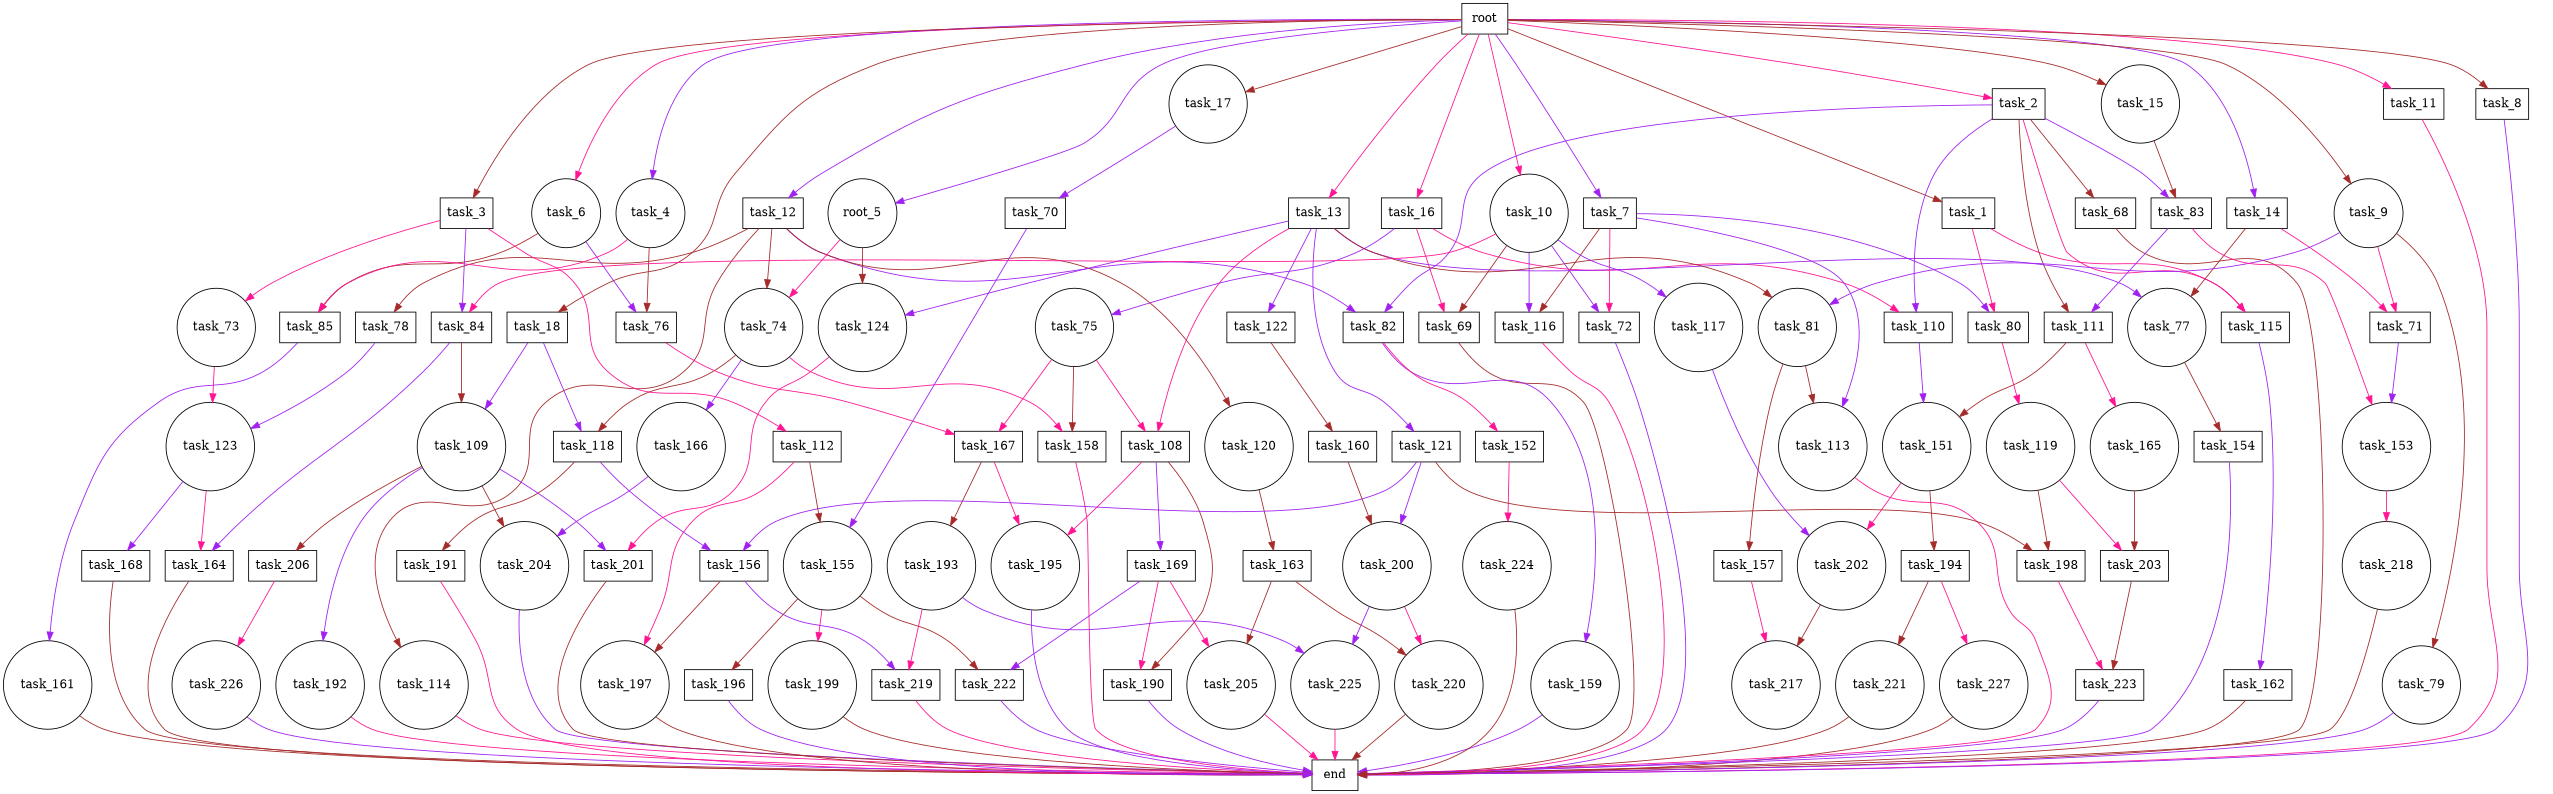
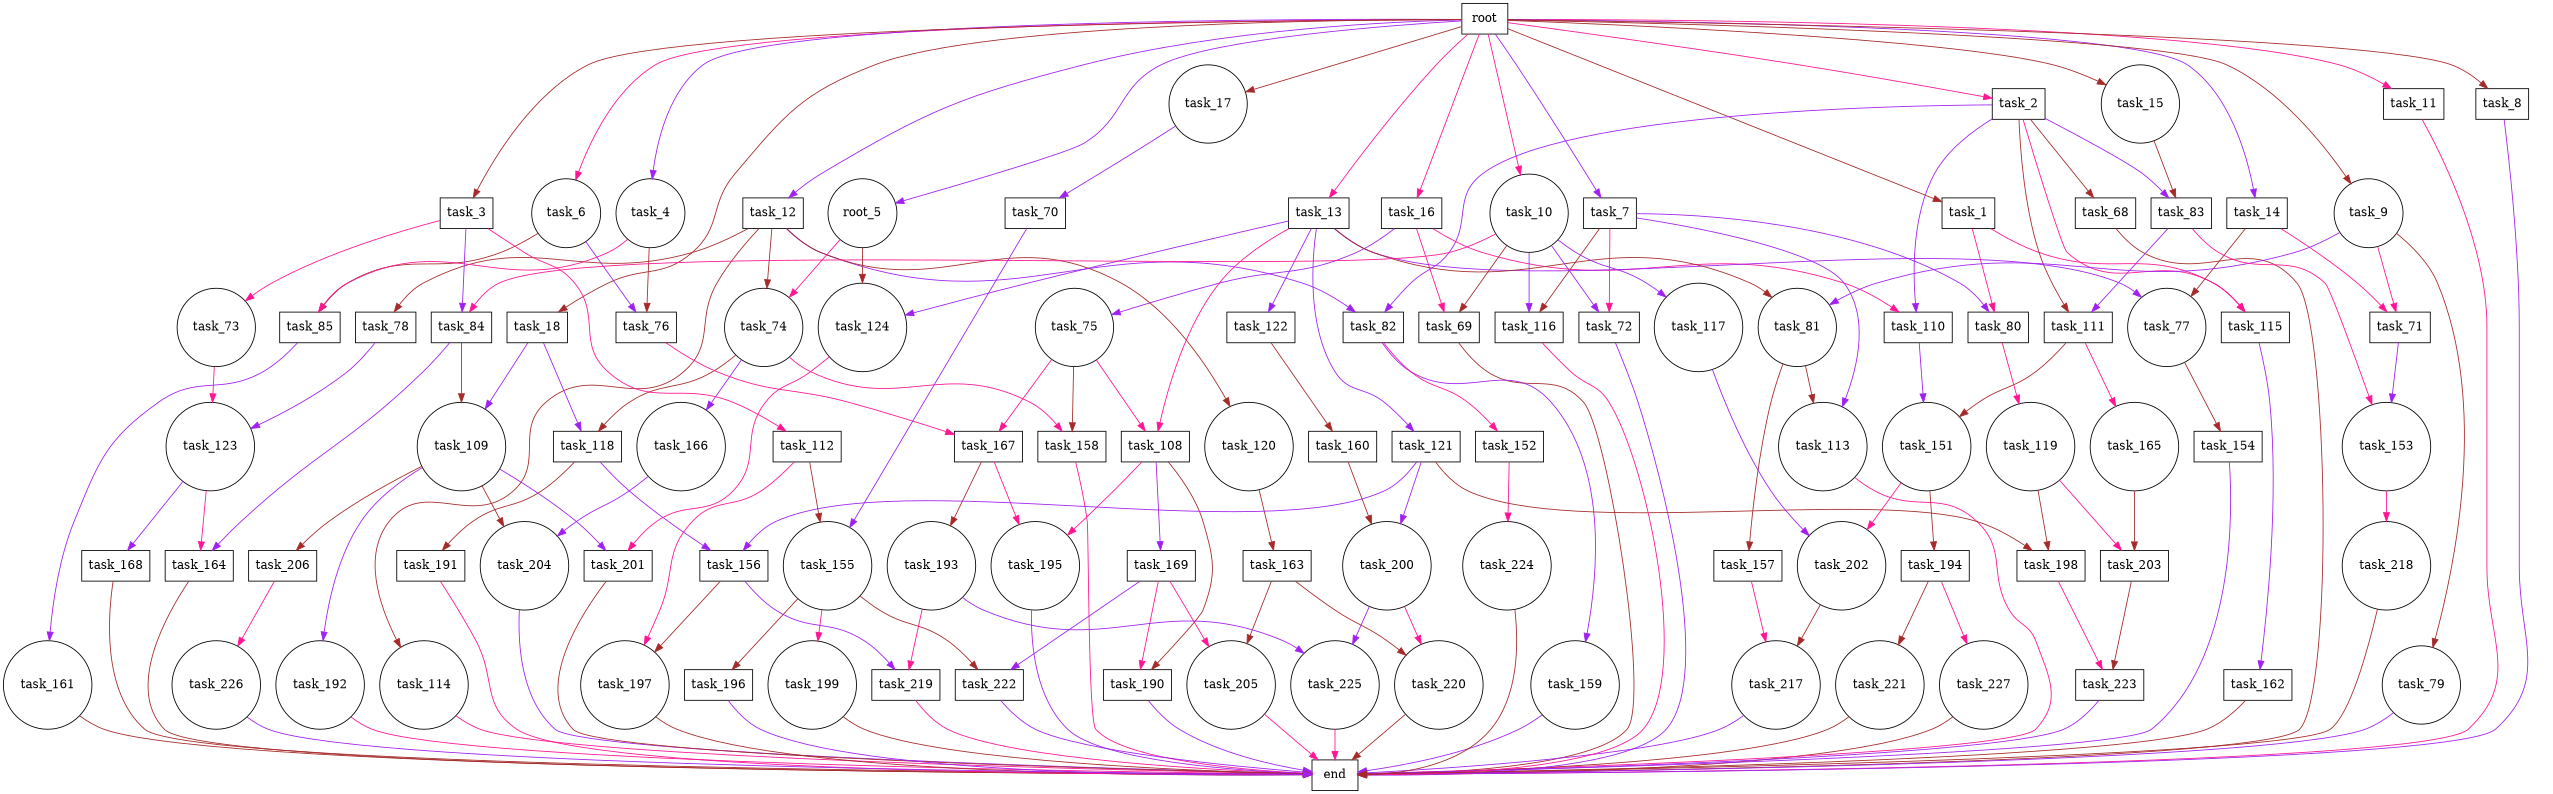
edge "task_217" -> "end": added
